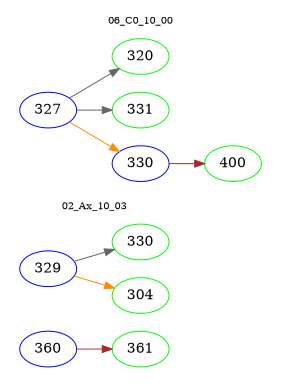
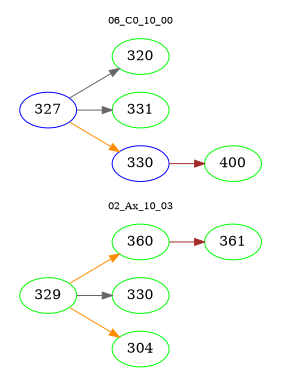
node "329": color blue -> green
edge "329" -> "360": added
node "360": color blue -> green
